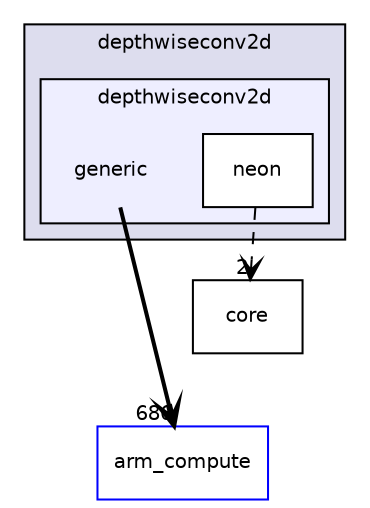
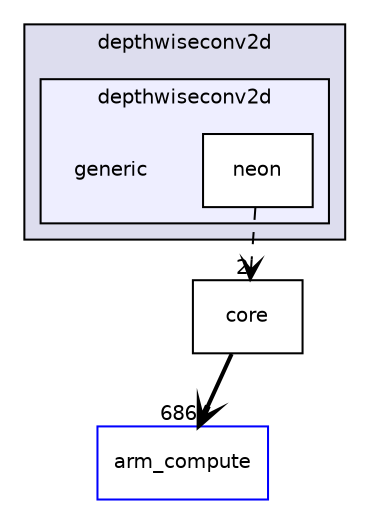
edge "generic" -> "arm_compute": now "core" -> "arm_compute"
